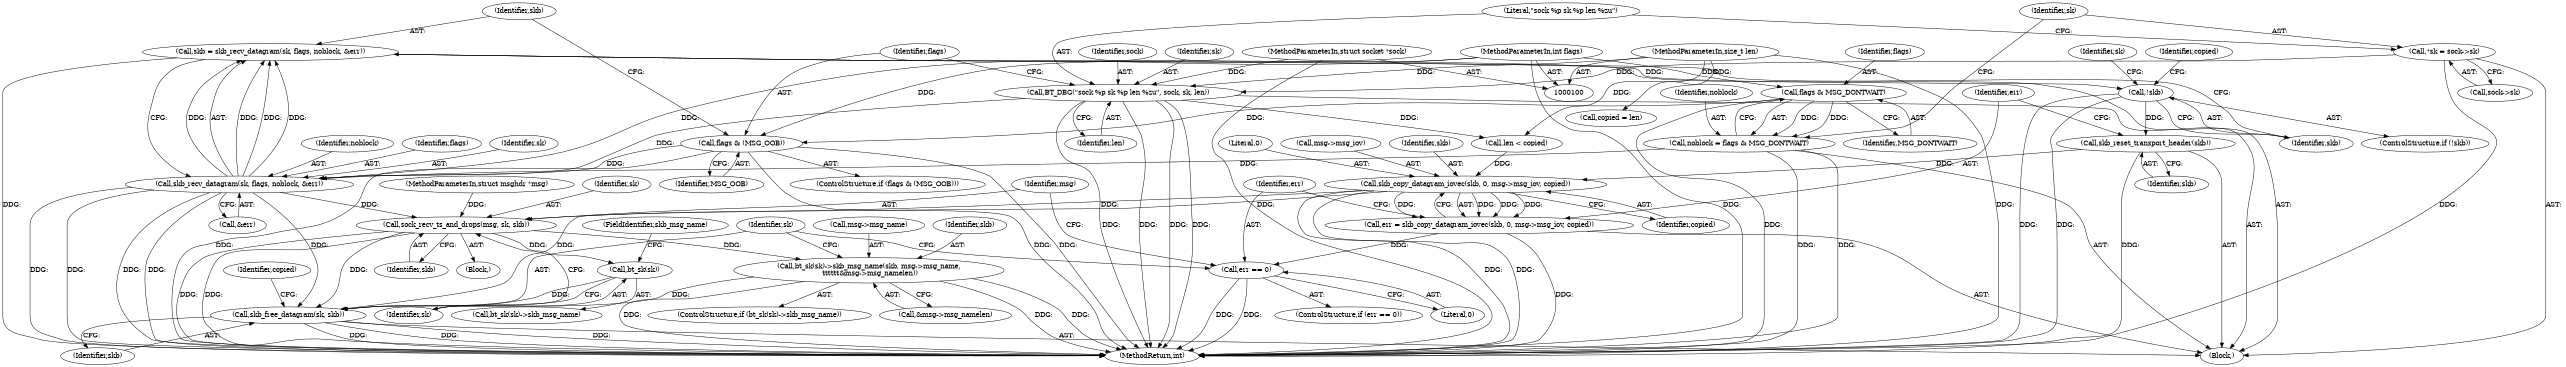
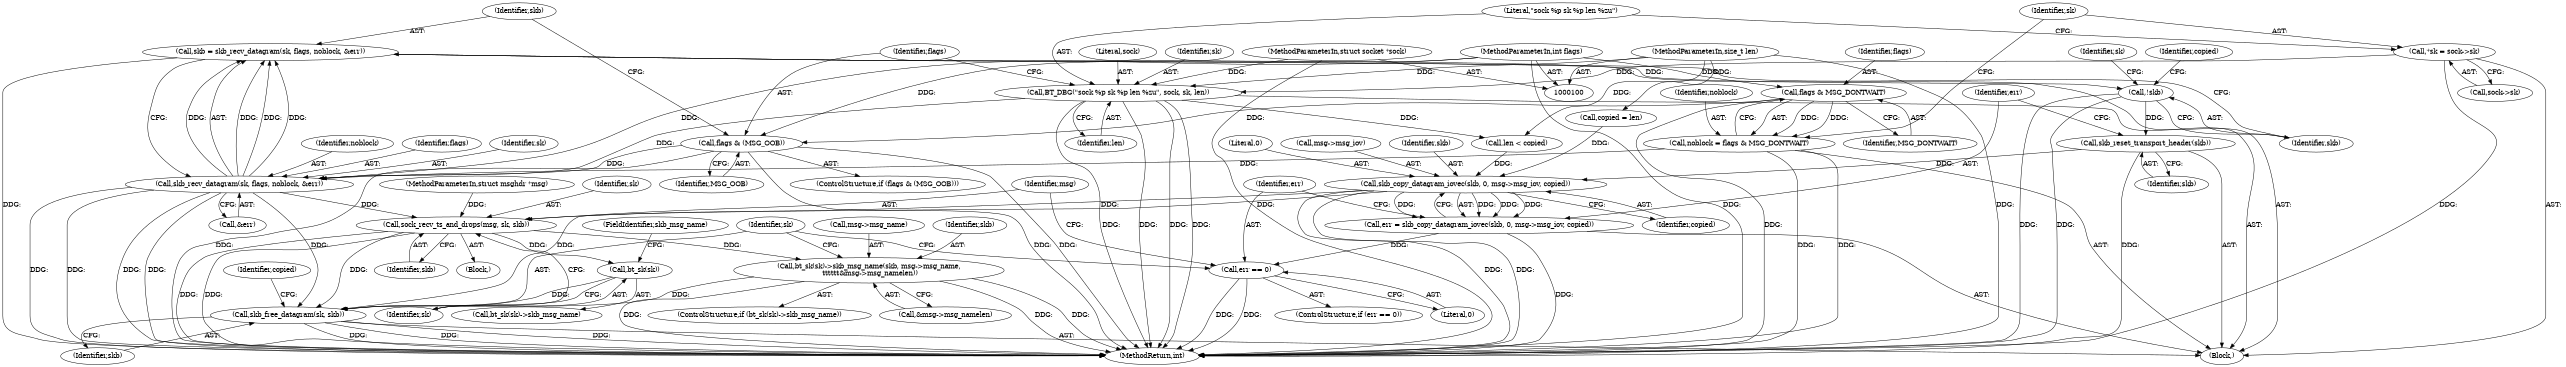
node "(Identifier,sock)": label "(Identifier,sock)" -> "(Literal,sock)"
node "(ControlStructure,if (!skb))": removed
edge "(Call,copied = len)" -> "(Call,skb_copy_datagram_iovec(skb, 0, msg->msg_iov, copied))": added, label "DDG:"
